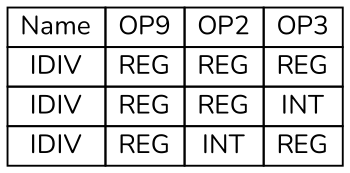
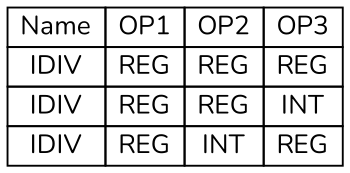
node "Name": text "OP9" -> "OP1"
